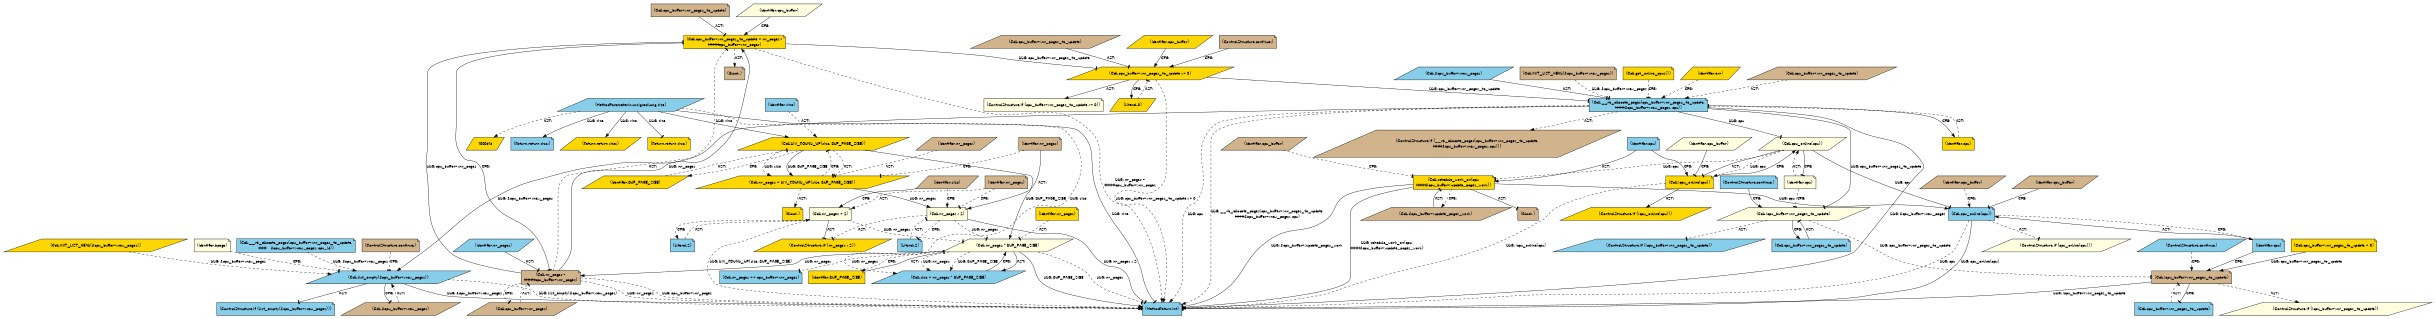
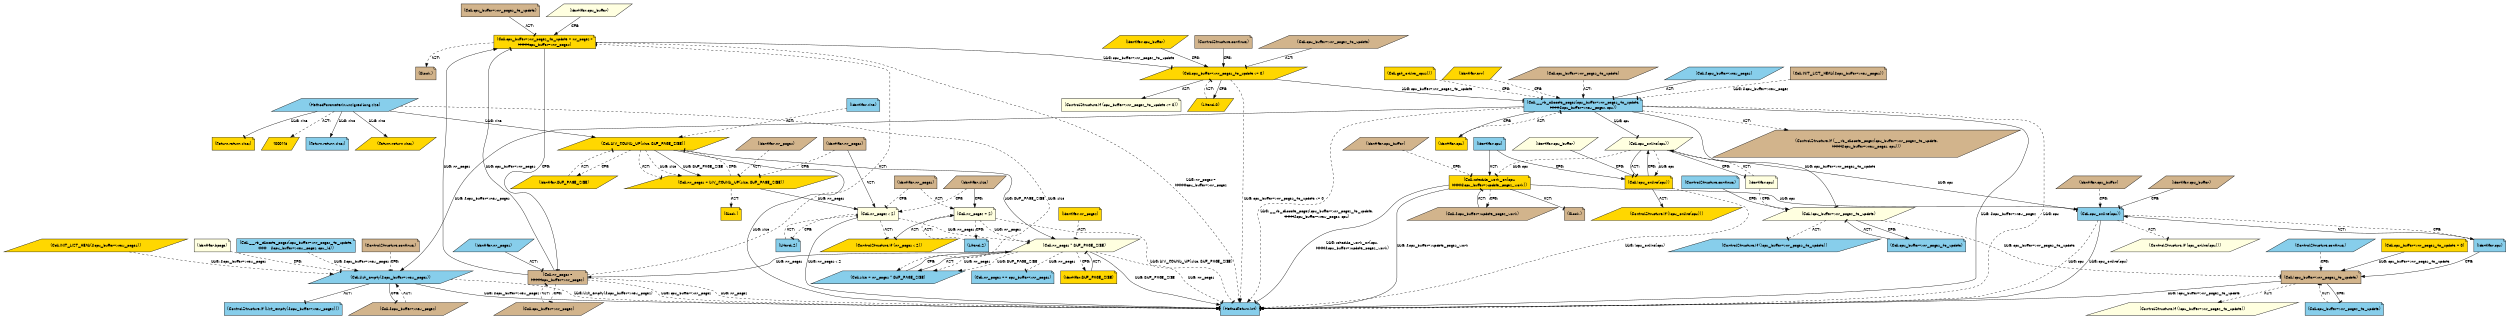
edge "(MethodParameterIn,unsigned long size)" -> "(MethodReturn,int)": now "(Call,DIV_ROUND_UP(size, BUF_PAGE_SIZE))" -> "(MethodReturn,int)"
node "1000616": label "1000616" -> "1000116"
